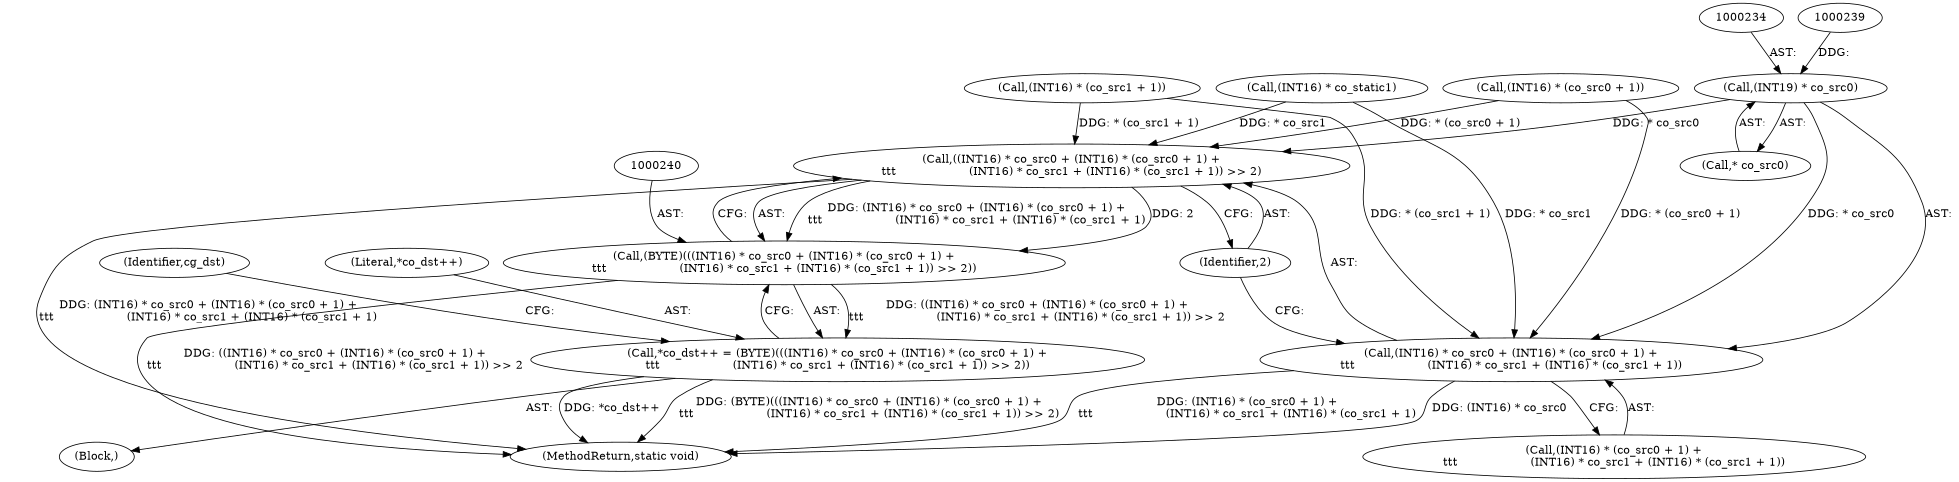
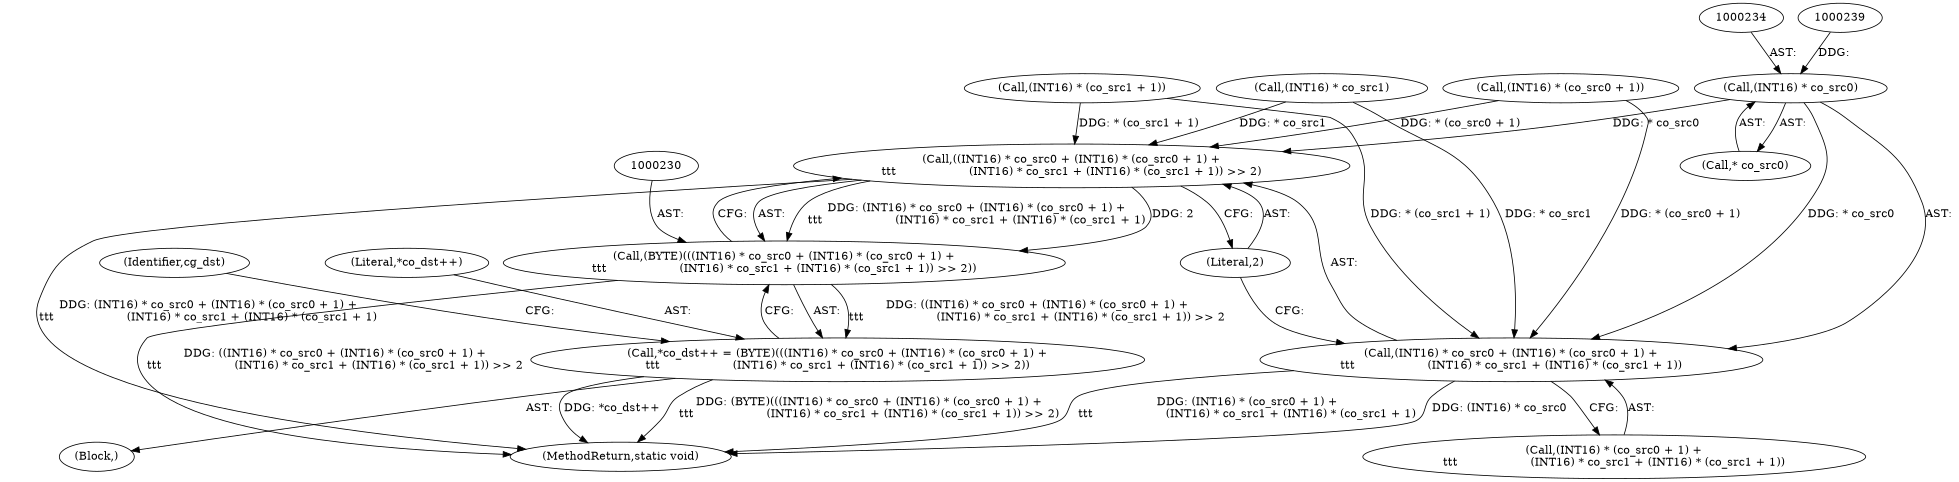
node "(Call,(INT16) * co_static1)": label "(Call,(INT16) * co_static1)" -> "(Call,(INT16) * co_src1)"
node "(Call,(INT19) * co_src0)": label "(Call,(INT19) * co_src0)" -> "(Call,(INT16) * co_src0)"
node "1000240": label "1000240" -> "1000230"
node "(Identifier,2)": label "(Identifier,2)" -> "(Literal,2)"
